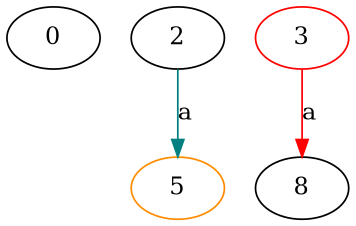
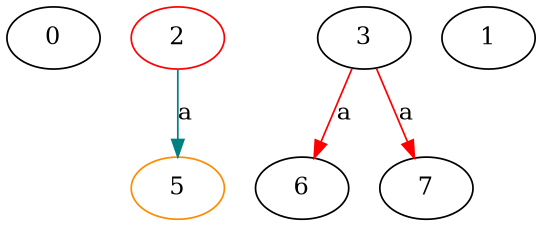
node "2": color black -> red
node "3": color red -> black
node "1": added
node "8": label "8" -> "6"
node "7": added
